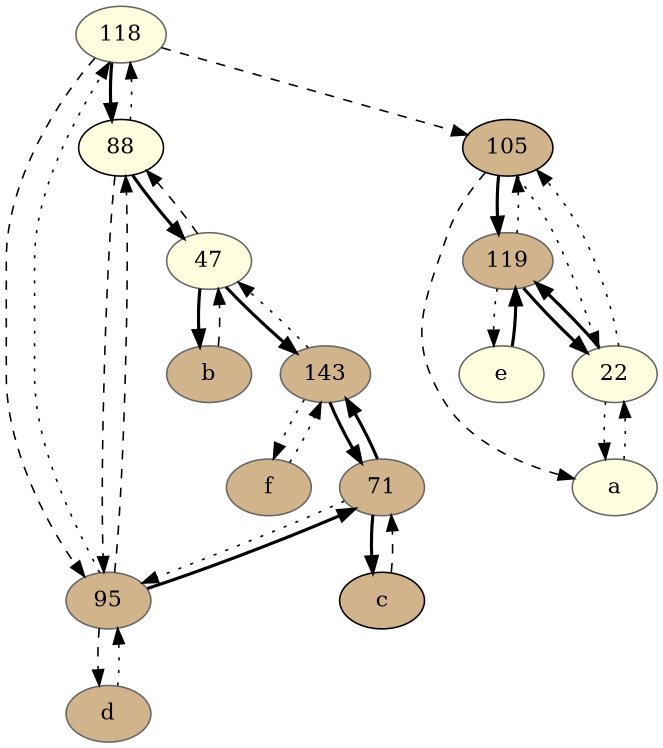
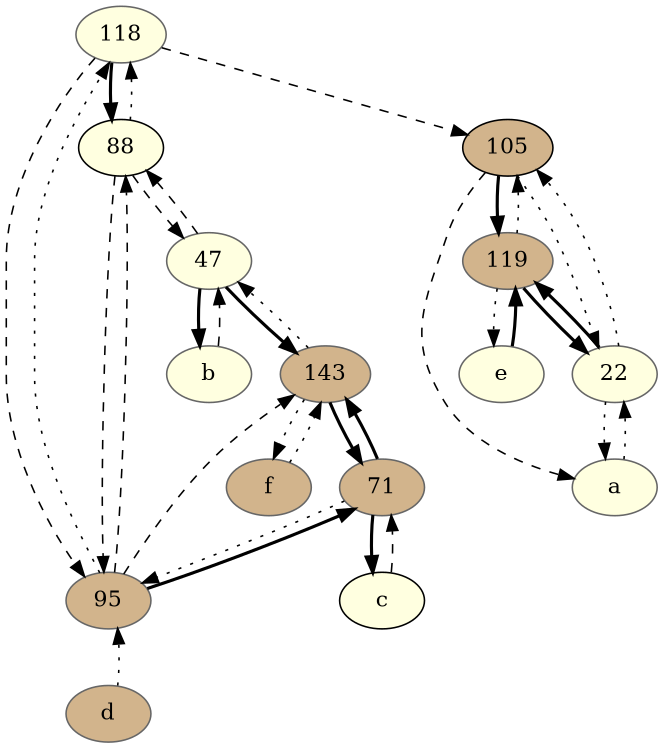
edge "88" -> "47": style bold -> dashed
node "b": fillcolor tan -> lightyellow
node "c": fillcolor tan -> lightyellow
edge "95" -> "d": now "95" -> "143"
